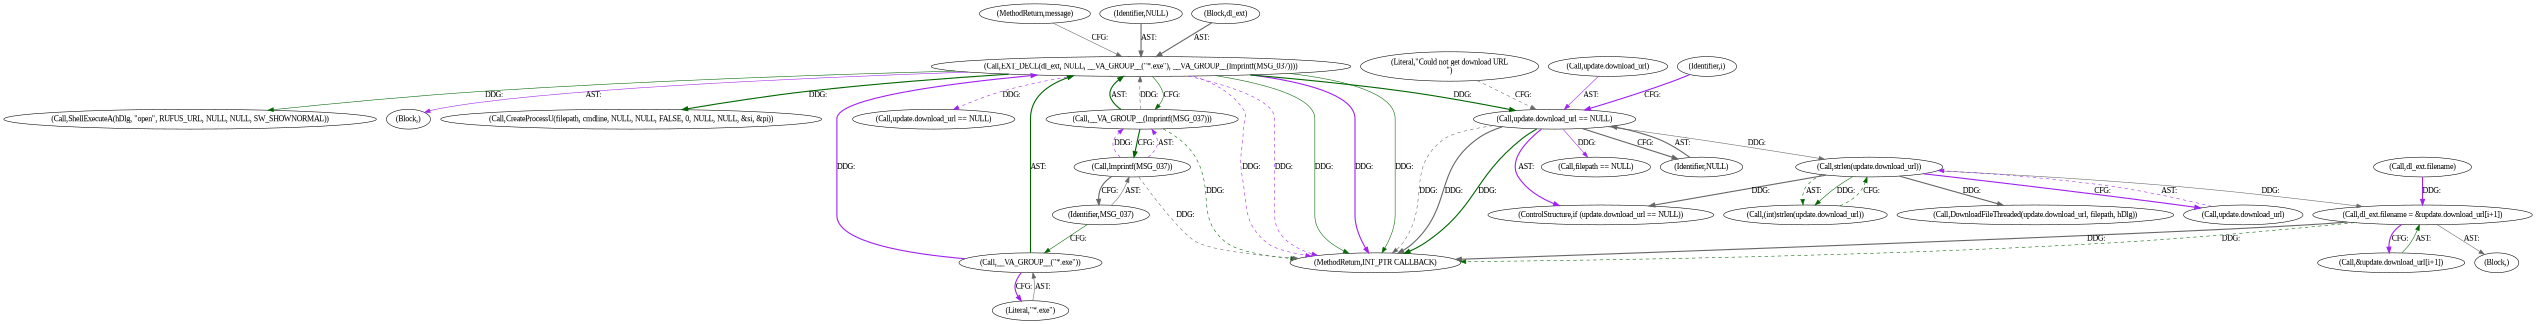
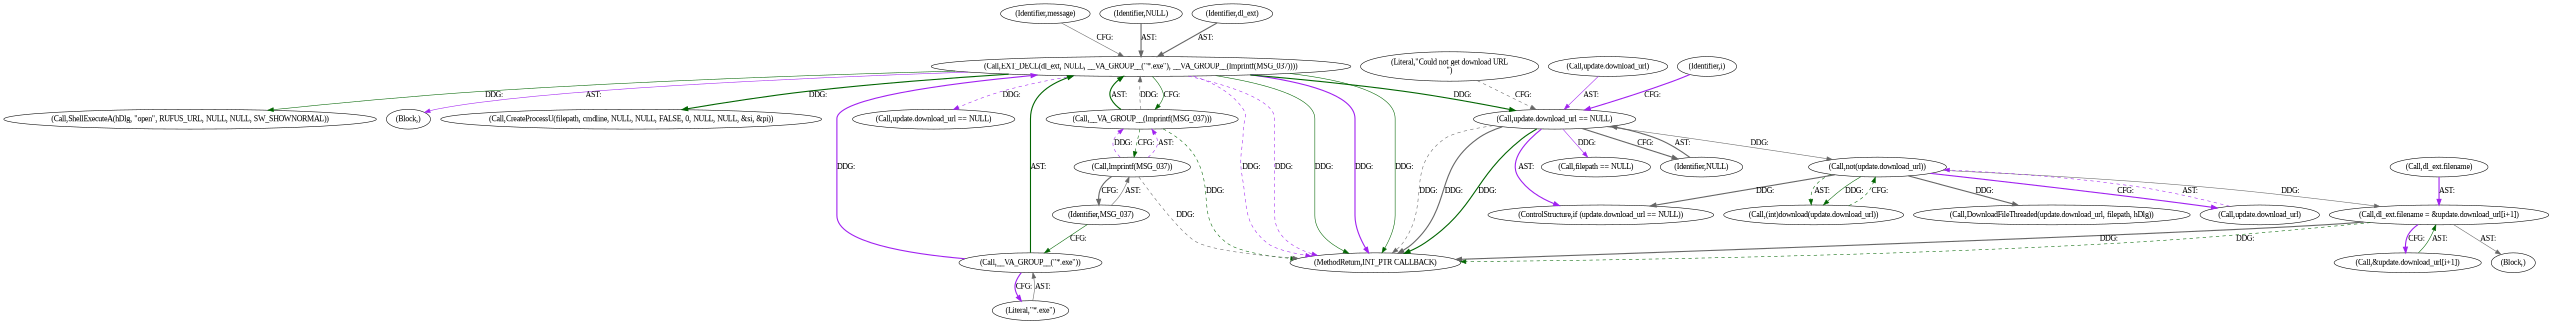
node "(MethodReturn,message)": label "(MethodReturn,message)" -> "(Identifier,message)"
node "(Block,dl_ext)": label "(Block,dl_ext)" -> "(Identifier,dl_ext)"
edge "(Call,__VA_GROUP__(lmprintf(MSG_037)))" -> "(Call,lmprintf(MSG_037))": style bold -> dashed
node "(Call,strlen(update.download_url))": label "(Call,strlen(update.download_url))" -> "(Call,not(update.download_url))"
edge "(Call,dl_ext.filename)" -> "(Call,dl_ext.filename = &update.download_url[i+1])": label "DDG: " -> "AST: "
node "(Call,(int)strlen(update.download_url))": label "(Call,(int)strlen(update.download_url))" -> "(Call,(int)download(update.download_url))"
